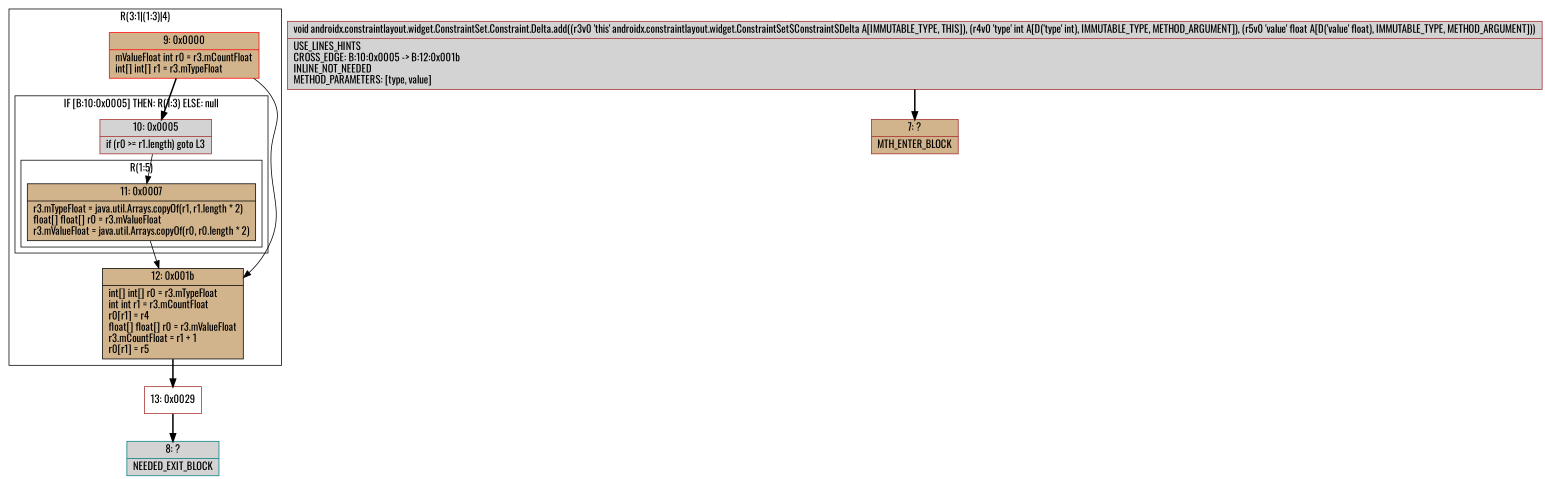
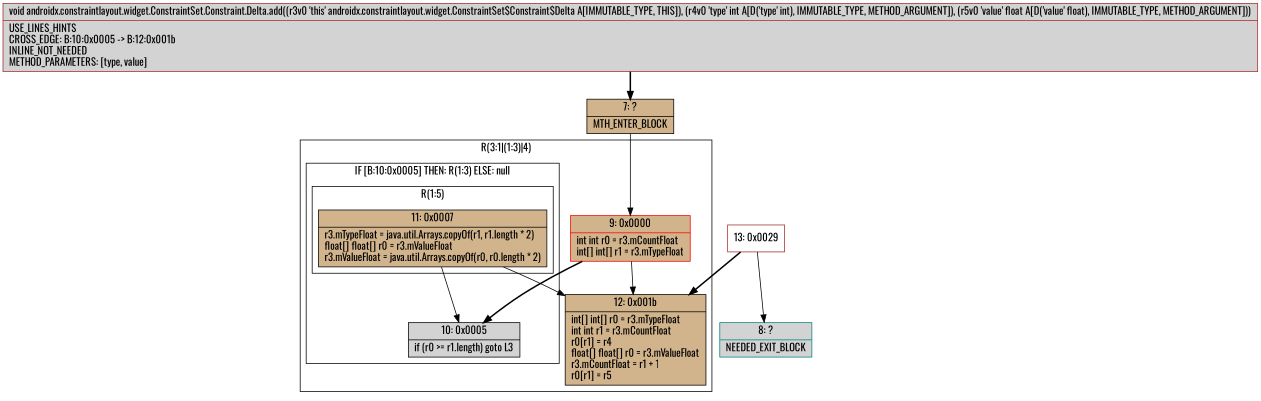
node "9: 0x0000": text "mValueFloat int r0 = r3.mCountFloat" -> "int int r0 = r3.mCountFloat"
node "10: 0x0005": color brown -> black
node "7: ?": color brown -> black
edge "10: 0x0005" -> "11: 0x0007": reversed
edge "7: ?" -> "9: 0x0000": added
edge "12: 0x001b" -> "13: 0x0029": reversed
edge "13: 0x0029" -> "8: ?": style bold -> solid
